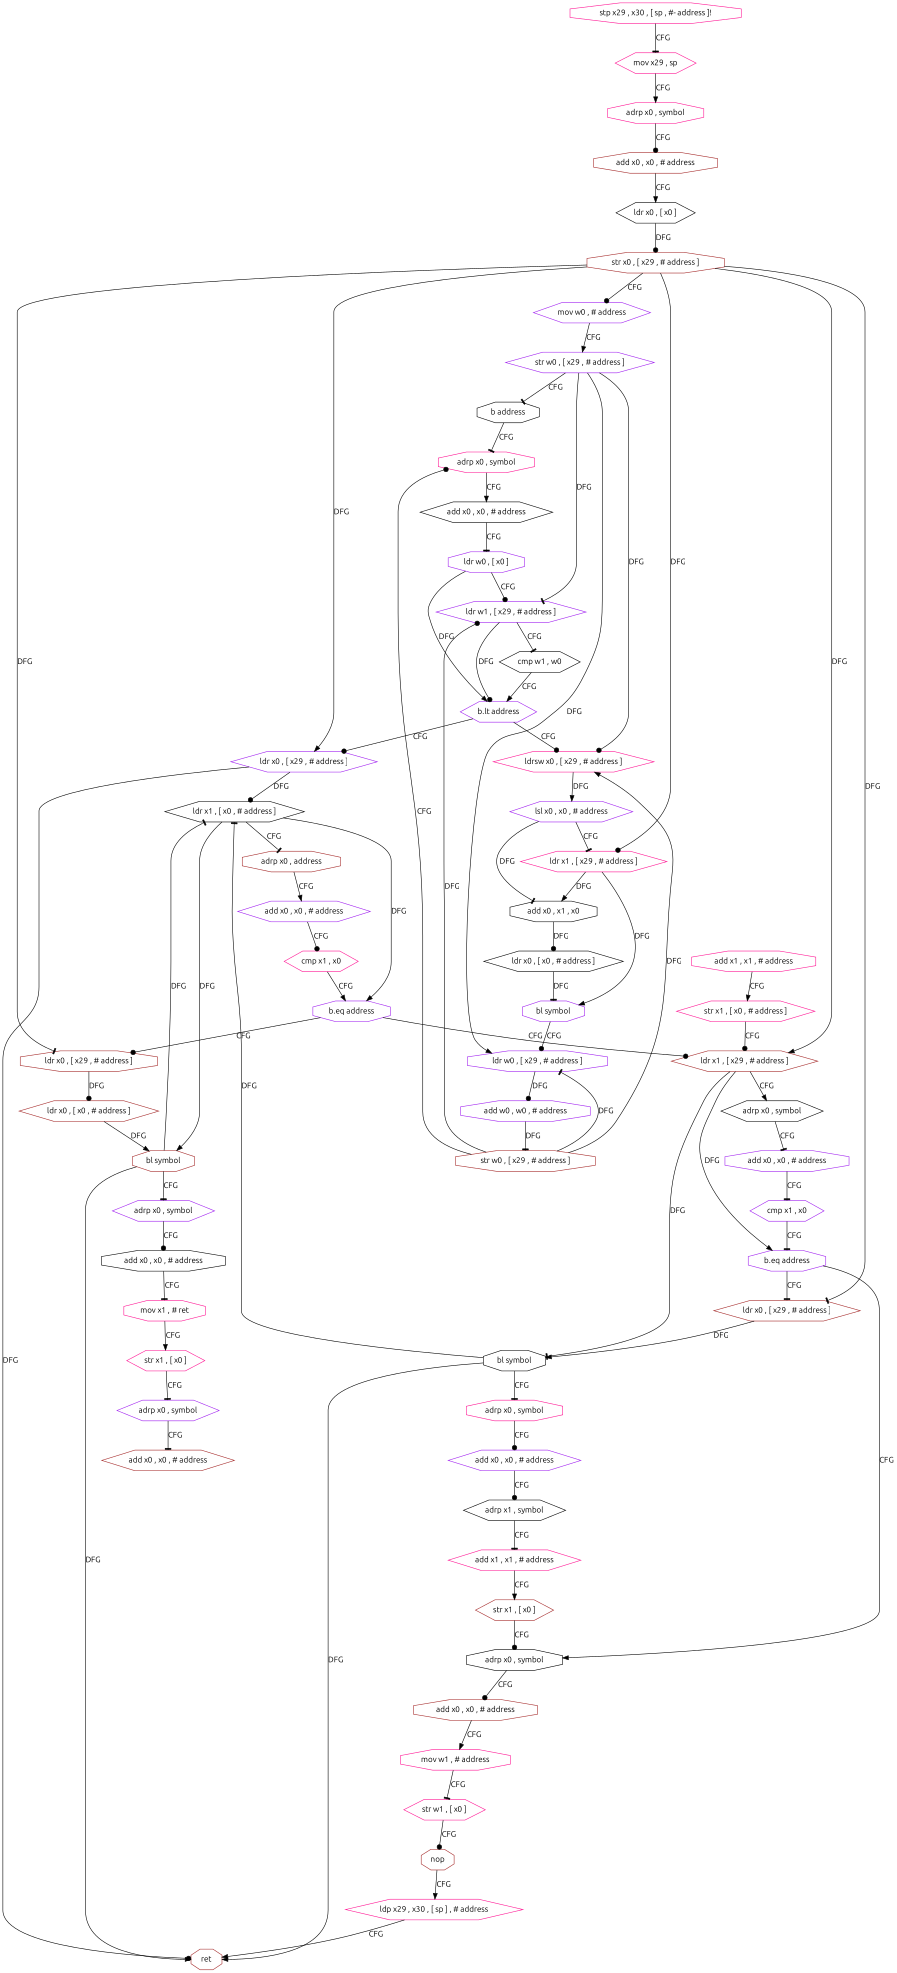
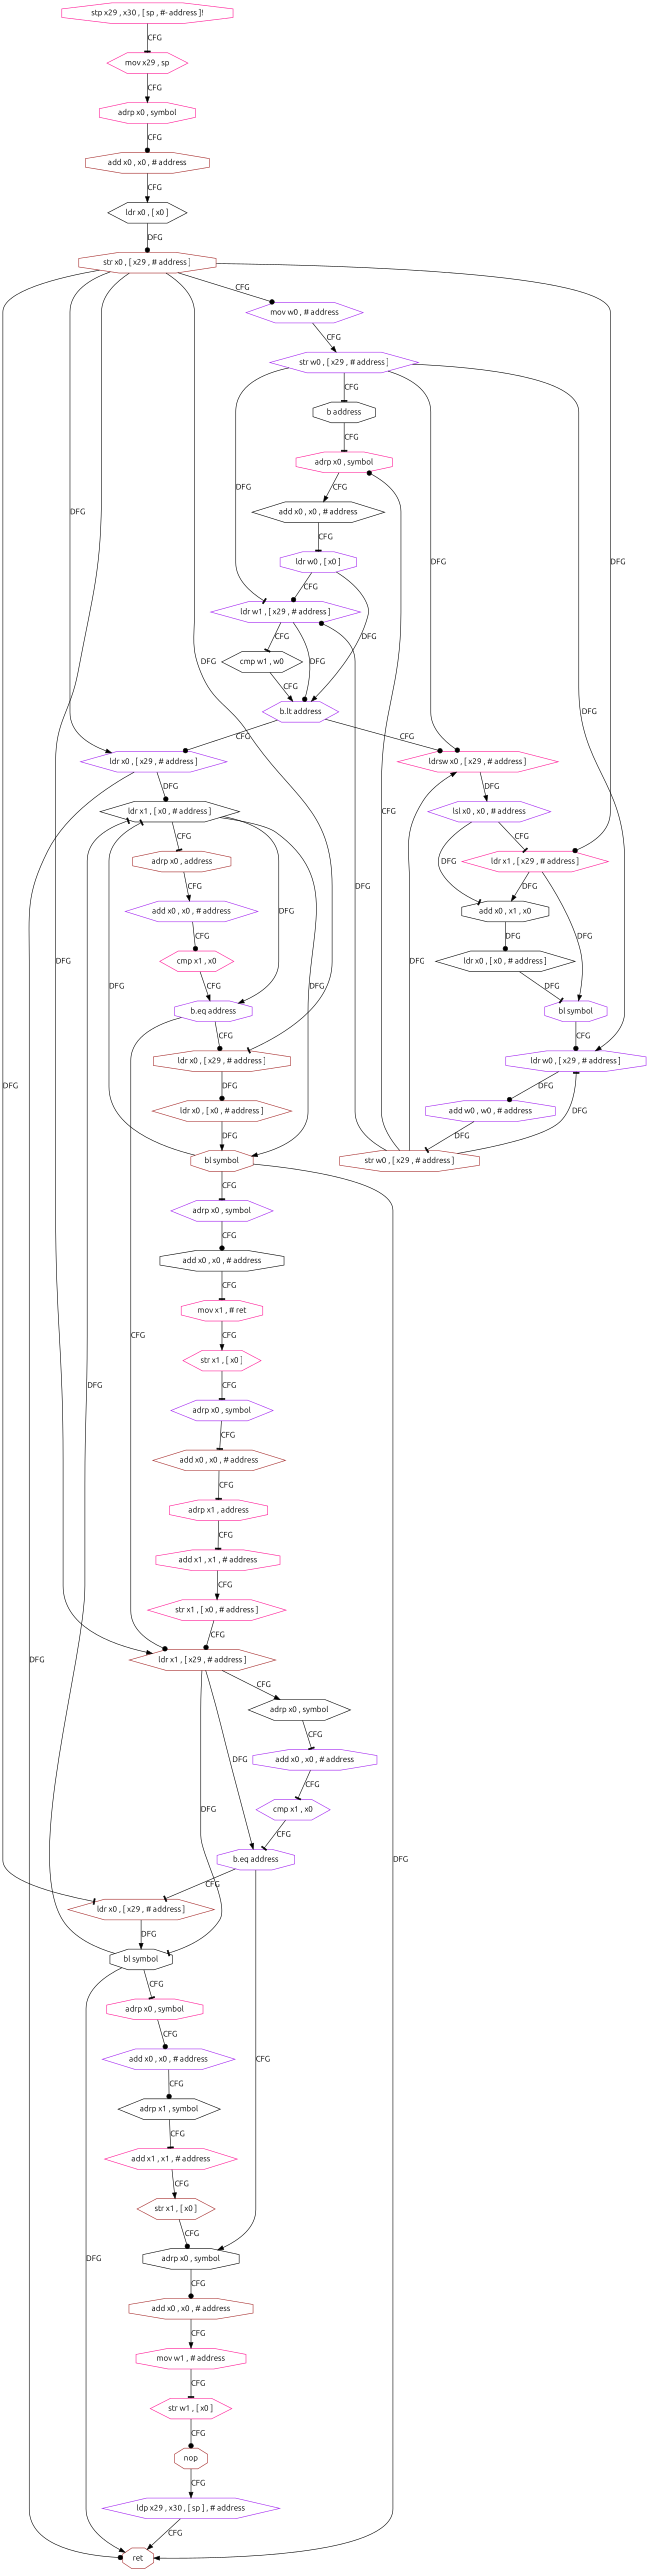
node "adrp x1 , address": added
node "ldp x29 , x30 , [ sp ] , # address": color deeppink -> purple
